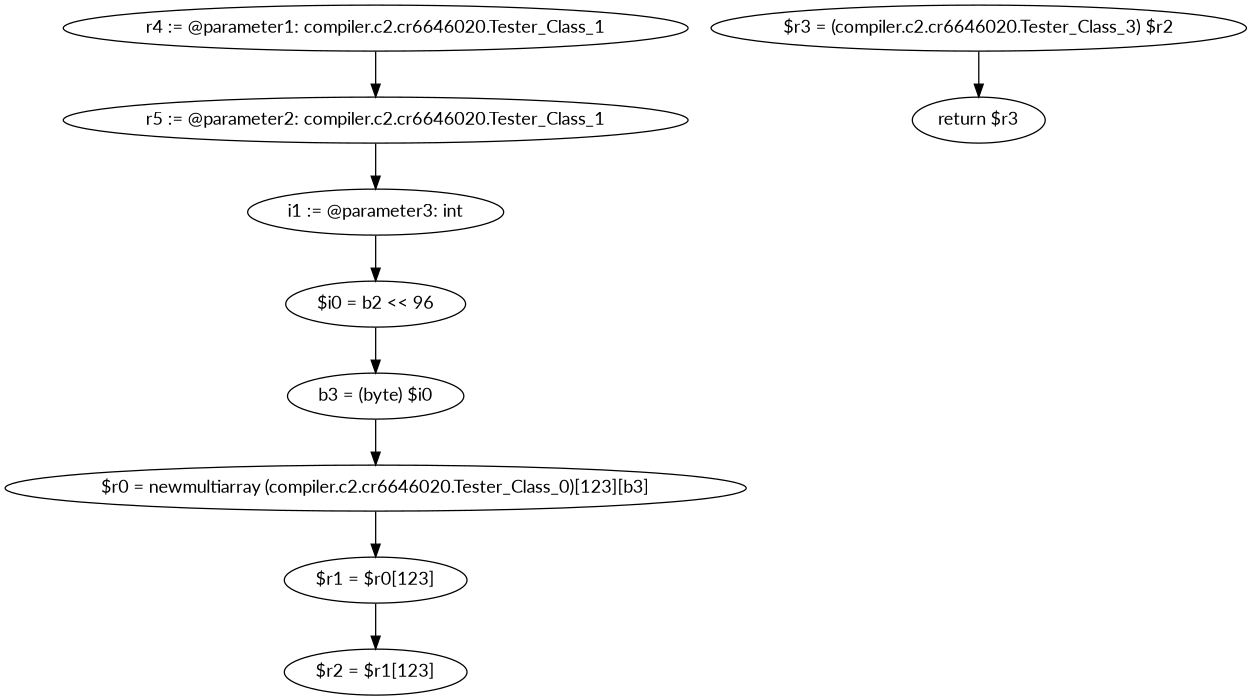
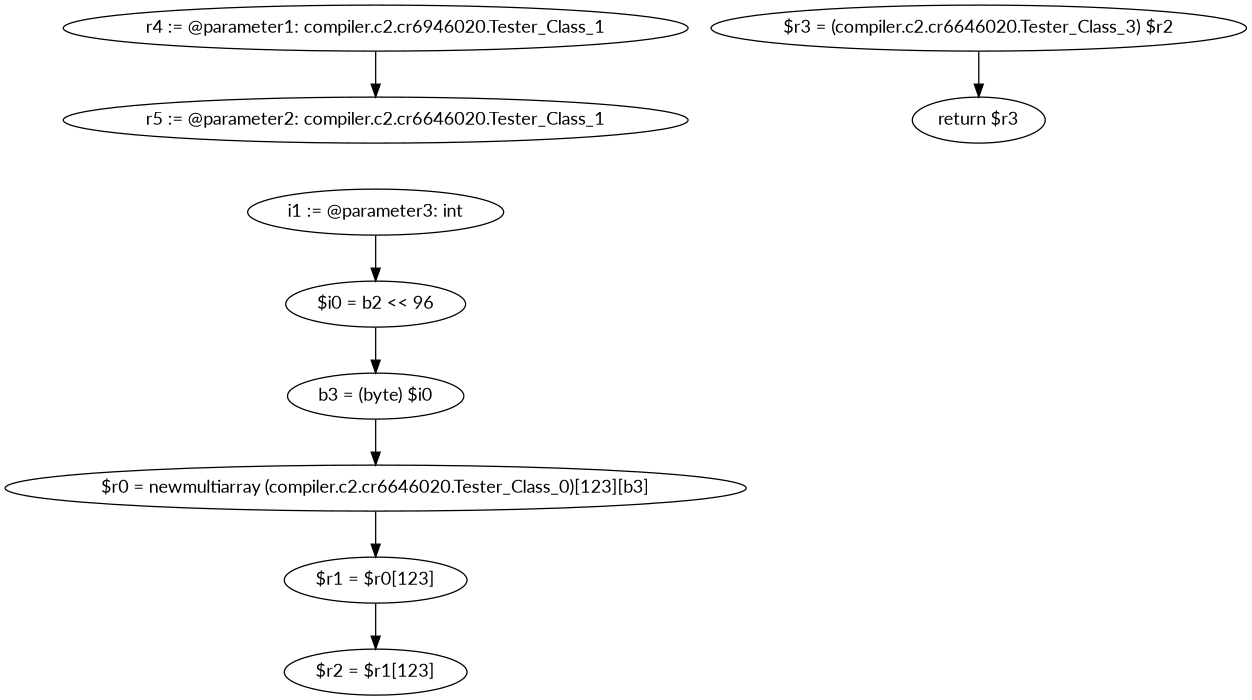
node "r4 := @parameter1: compiler.c2.cr6646020.Tester_Class_1": label "r4 := @parameter1: compiler.c2.cr6646020.Tester_Class_1" -> "r4 := @parameter1: compiler.c2.cr6946020.Tester_Class_1"
edge "r5 := @parameter2: compiler.c2.cr6646020.Tester_Class_1" -> "i1 := @parameter3: int": removed
